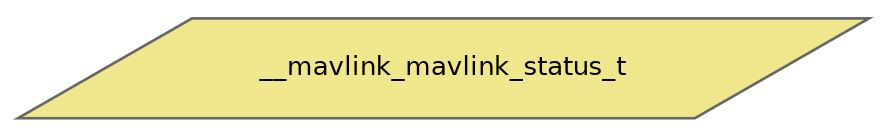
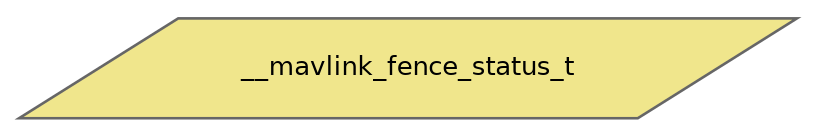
node "__mavlink_mavlink_status_t": label "__mavlink_mavlink_status_t" -> "__mavlink_fence_status_t"
